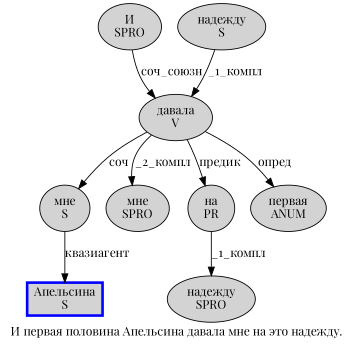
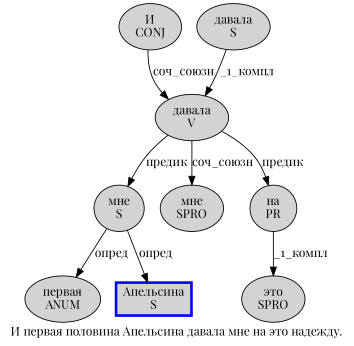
node "И SPRO": label "И SPRO" -> "И CONJ"
node "надежду S": label "надежду S" -> "давала S"
edge "давала V" -> "первая ANUM": now "мне S" -> "первая ANUM"
edge "давала V" -> "мне S": label "соч" -> "предик"
edge "давала V" -> "мне SPRO": label "_2_компл" -> "соч_союзн"
edge "мне S" -> "Апельсина S": label "квазиагент" -> "опред"
node "надежду SPRO": label "надежду SPRO" -> "это SPRO"
